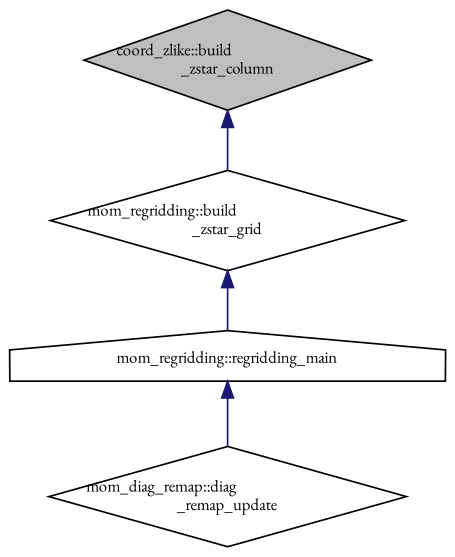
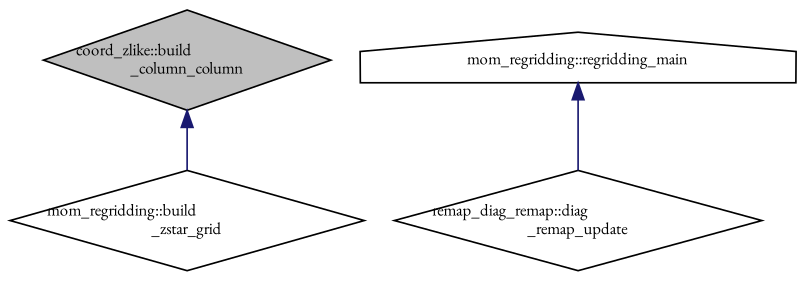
node "coord_zlike::build _zstar_column": label "coord_zlike::build _zstar_column" -> "coord_zlike::build _column_column"
edge "mom_regridding::regridding_main" -> "mom_regridding::build _zstar_grid": removed
node "mom_diag_remap::diag _remap_update": label "mom_diag_remap::diag _remap_update" -> "remap_diag_remap::diag _remap_update"
